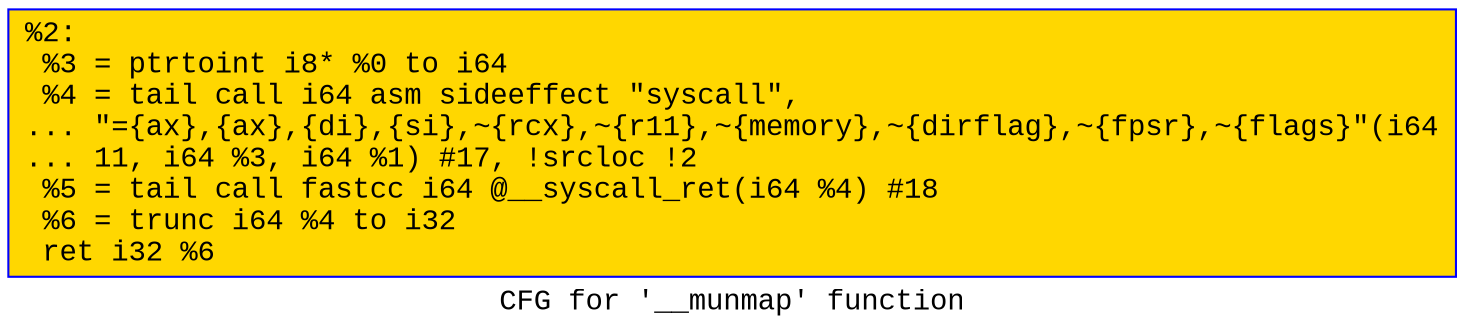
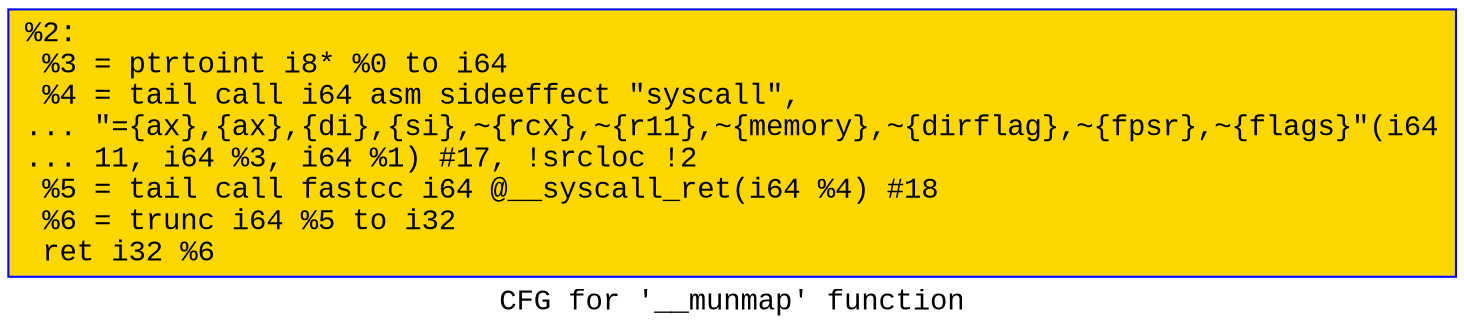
node "%2:": text "%6 = trunc i64 %4 to i32" -> "%6 = trunc i64 %5 to i32"
